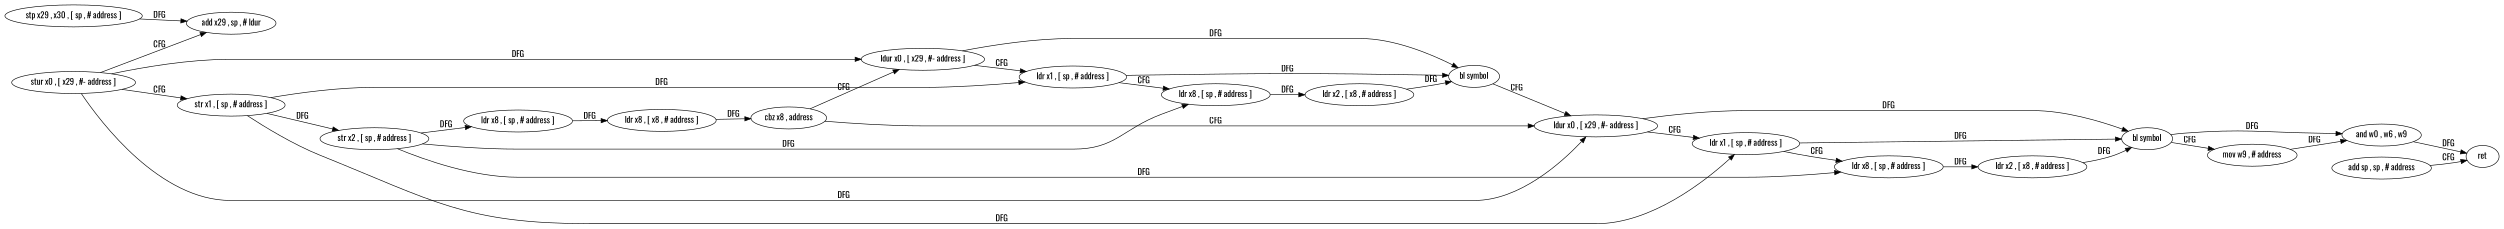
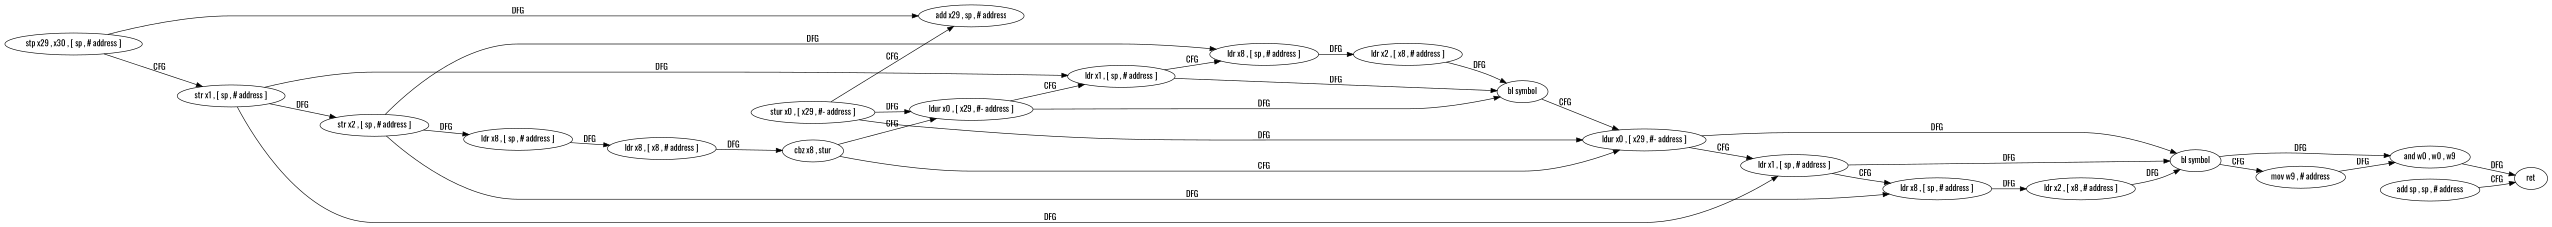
node "add x29 , sp , # ldur": label "add x29 , sp , # ldur" -> "add x29 , sp , # address"
edge "stur x0 , [ x29 , #- address ]" -> "str x1 , [ sp , # address ]": now "stp x29 , x30 , [ sp , # address ]" -> "str x1 , [ sp , # address ]"
node "cbz x8 , address": label "cbz x8 , address" -> "cbz x8 , stur"
node "and w0 , w6 , w9": label "and w0 , w6 , w9" -> "and w0 , w0 , w9"
